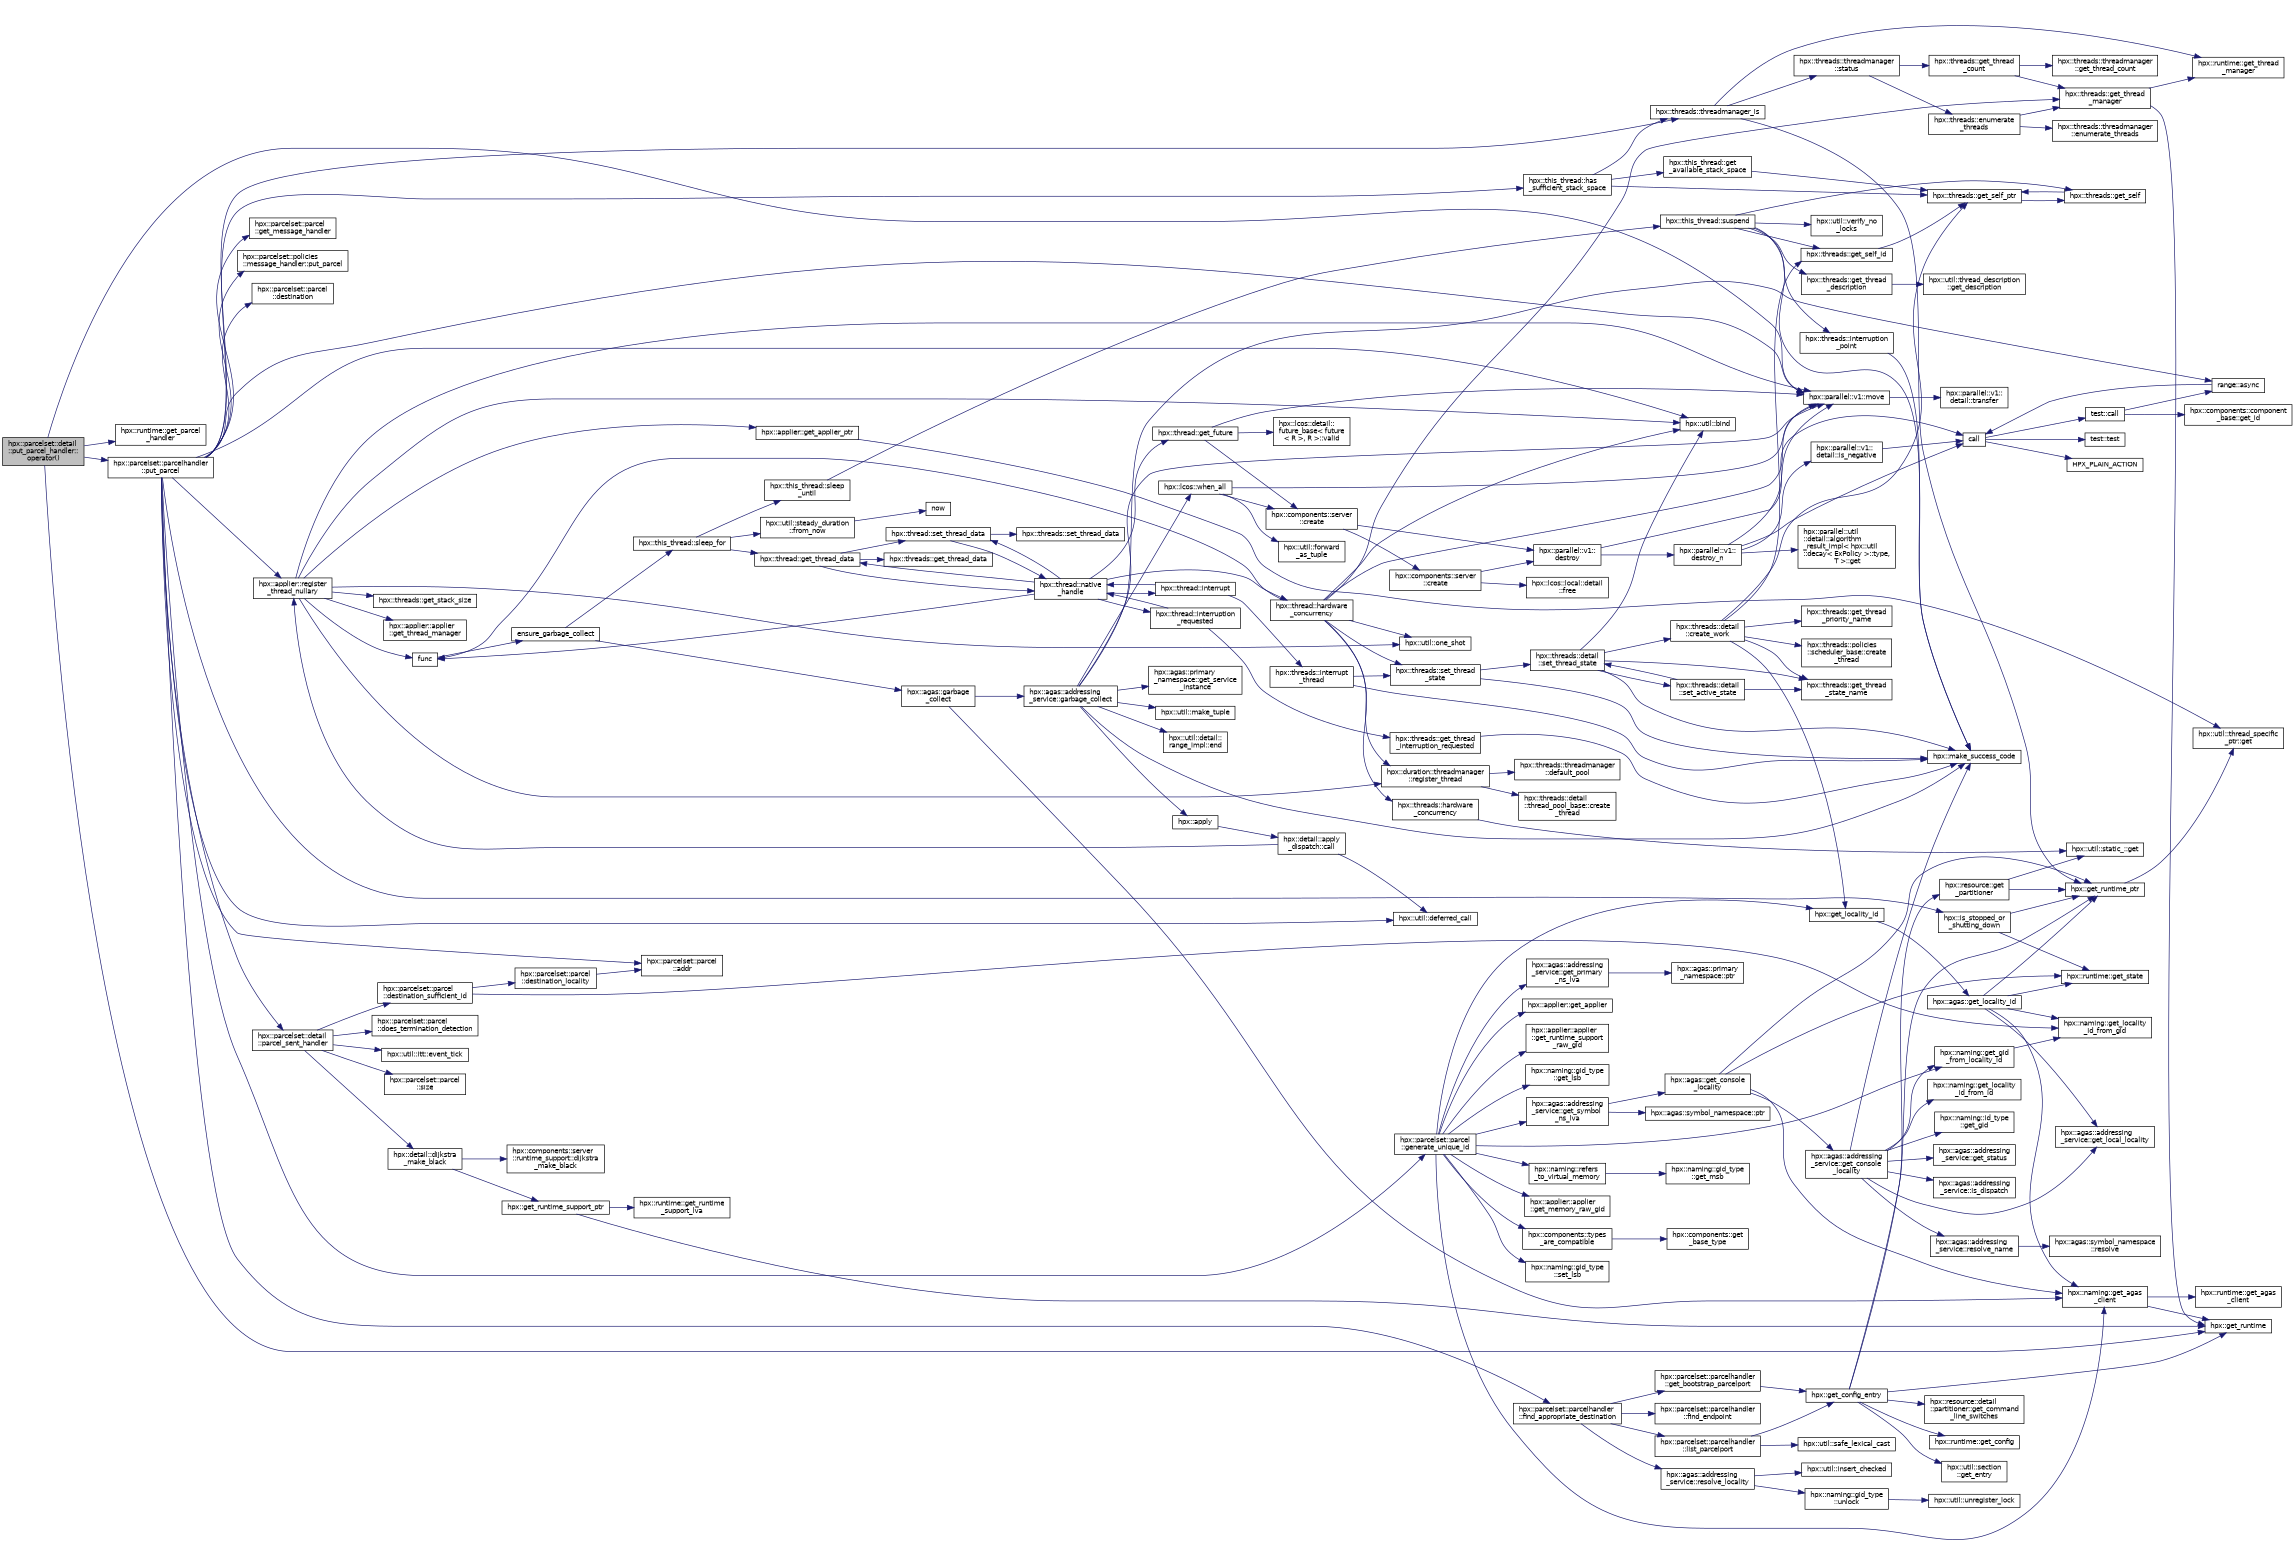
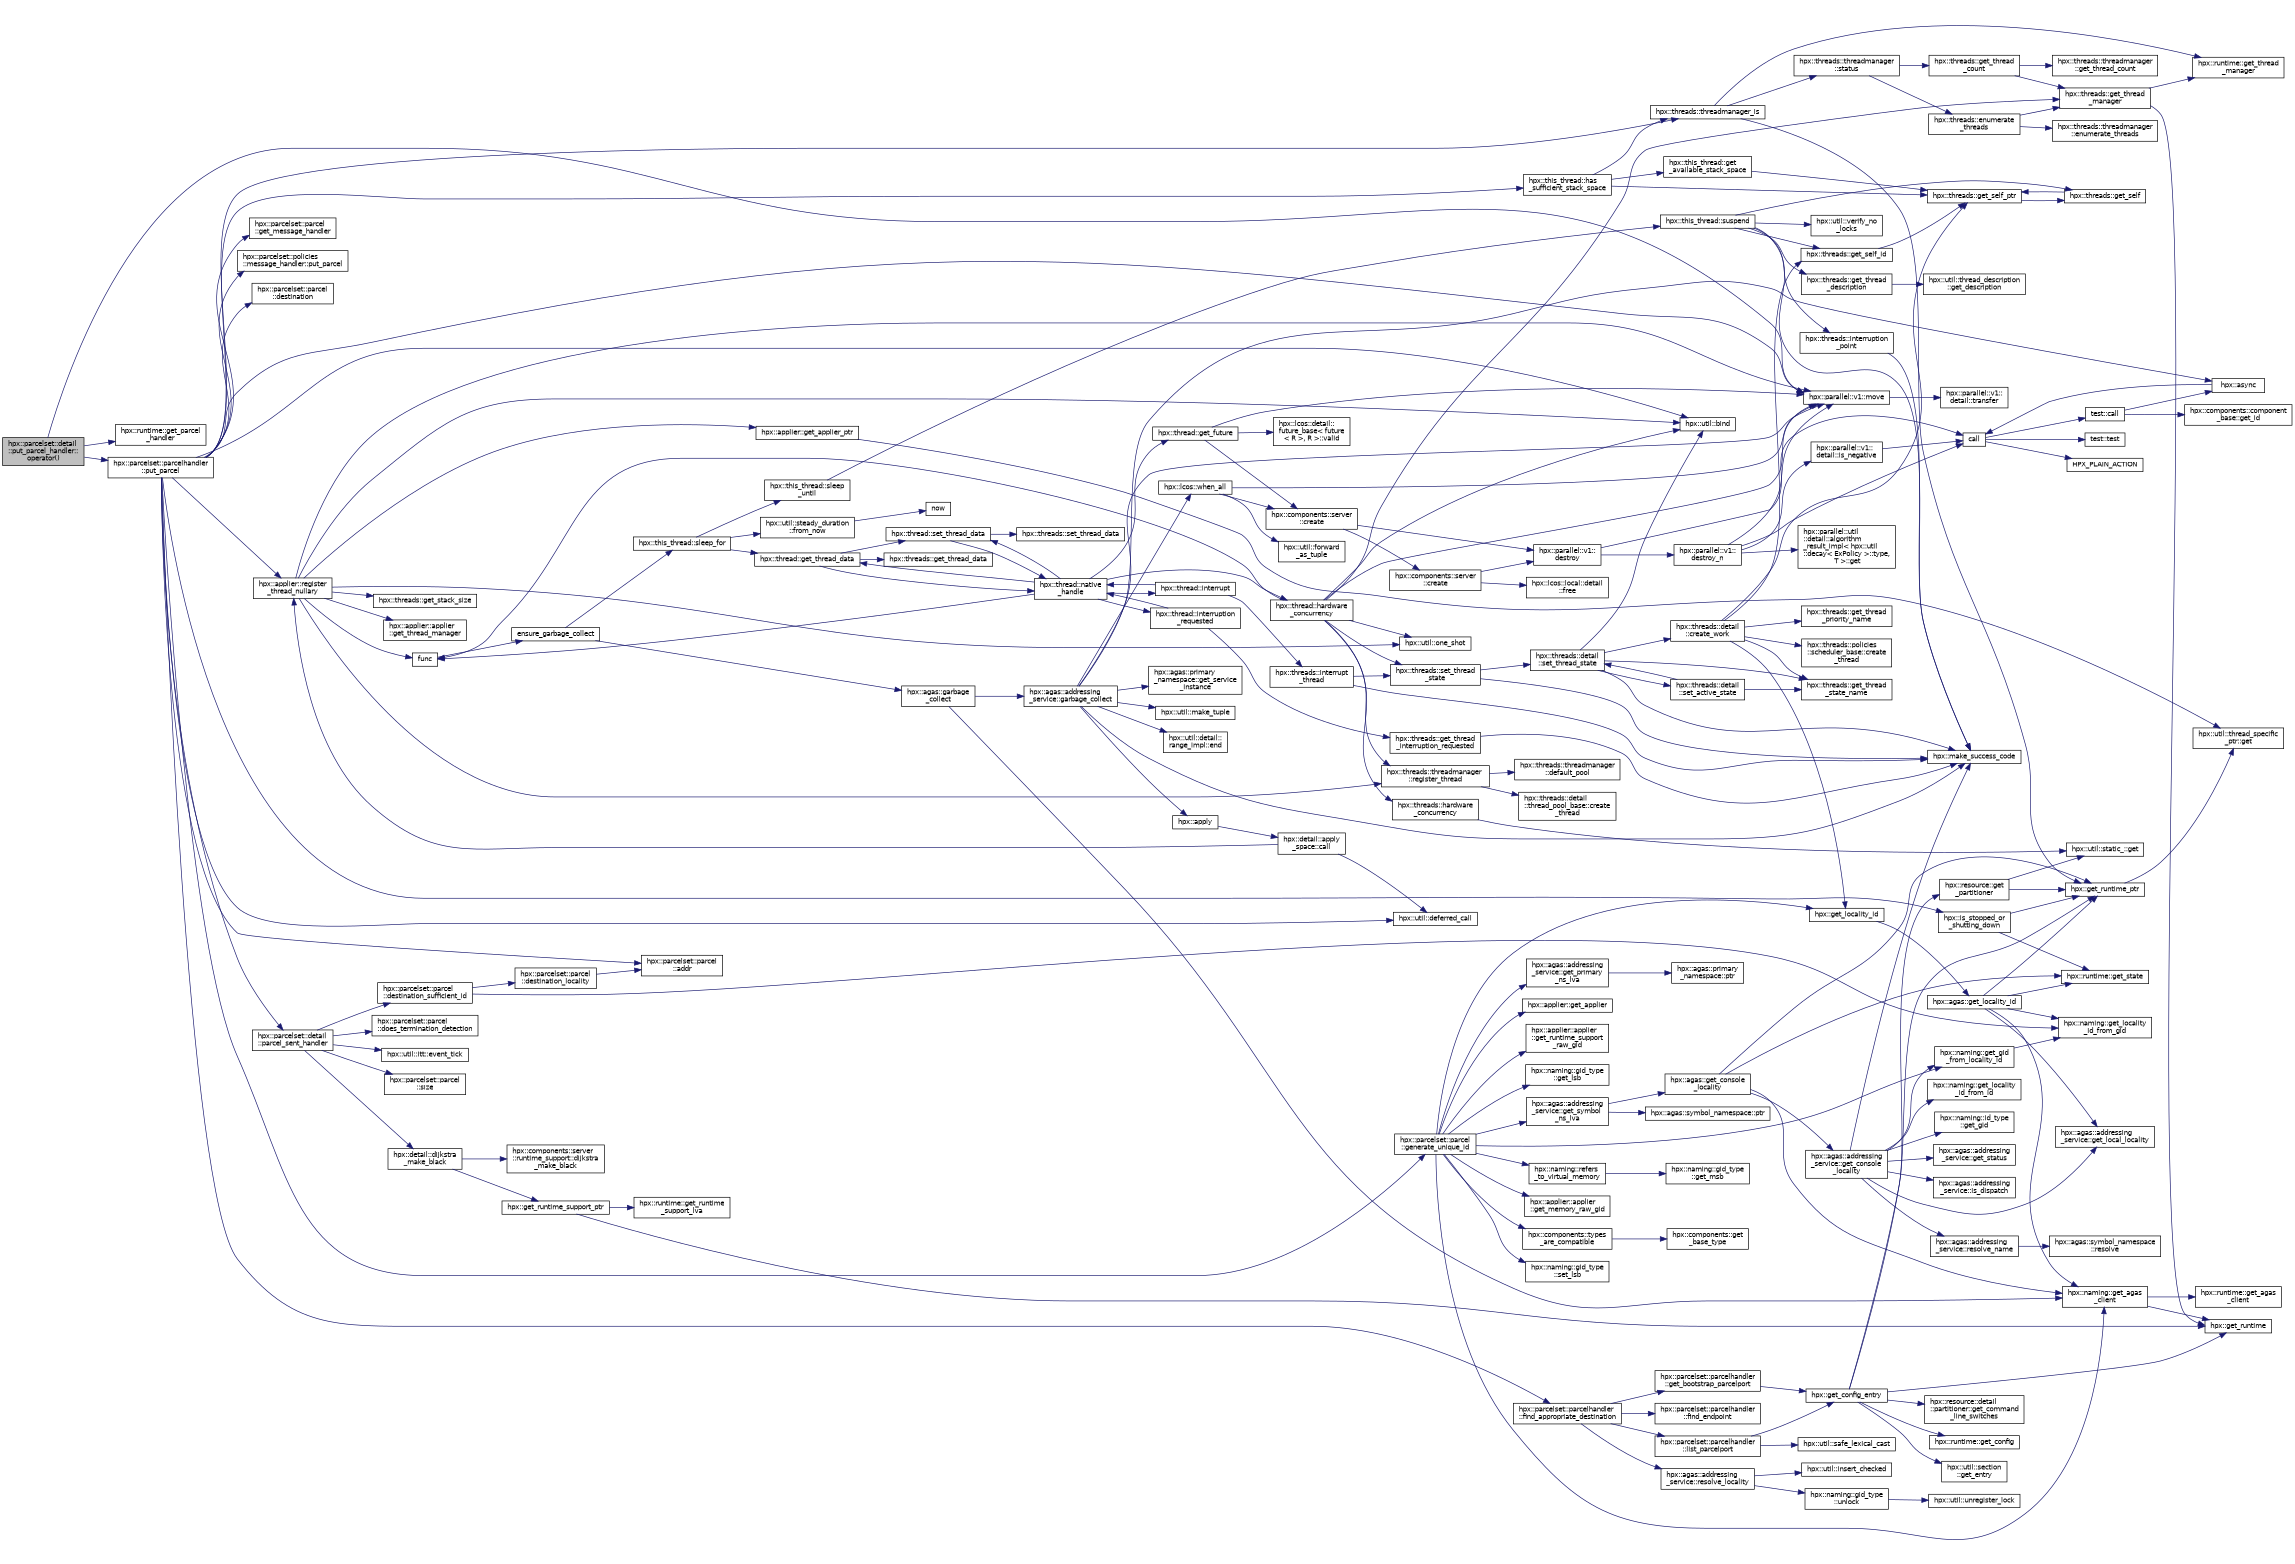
node "range::async": label "range::async" -> "hpx::async"
node "hpx::duration::threadmanager ::register_thread": label "hpx::duration::threadmanager ::register_thread" -> "hpx::threads::threadmanager ::register_thread"
node "hpx::detail::apply _dispatch::call": label "hpx::detail::apply _dispatch::call" -> "hpx::detail::apply _space::call"
edge "hpx::parcelset::detail ::put_parcel_handler:: operator()" -> "hpx::get_runtime": removed
